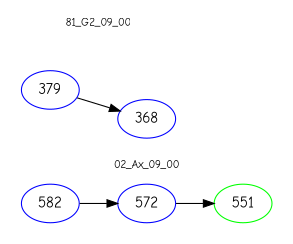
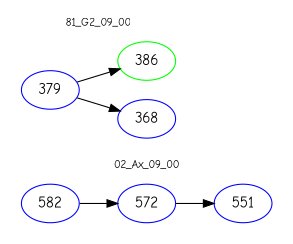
node "386": added
node "551": color green -> blue
